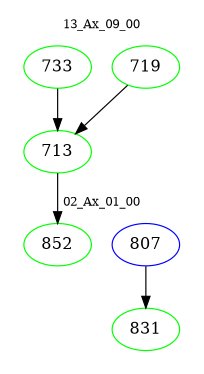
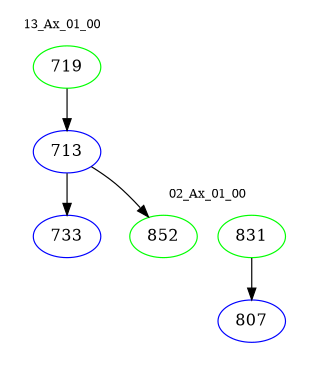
cluster "13_Ax_09_00": label "13_Ax_09_00" -> "13_Ax_01_00"
node "733": color green -> blue
edge "733" -> "713": reversed
node "713": color green -> blue
edge "807" -> "831": reversed
